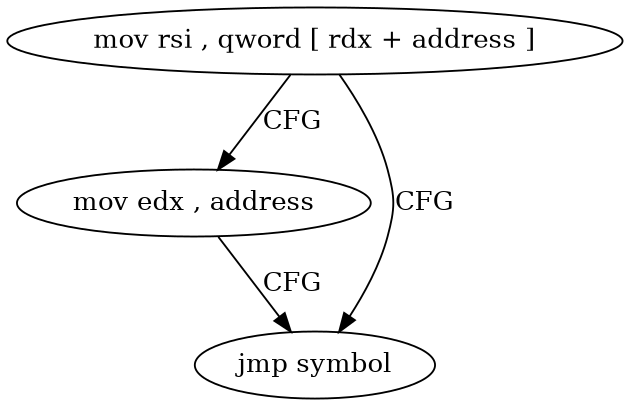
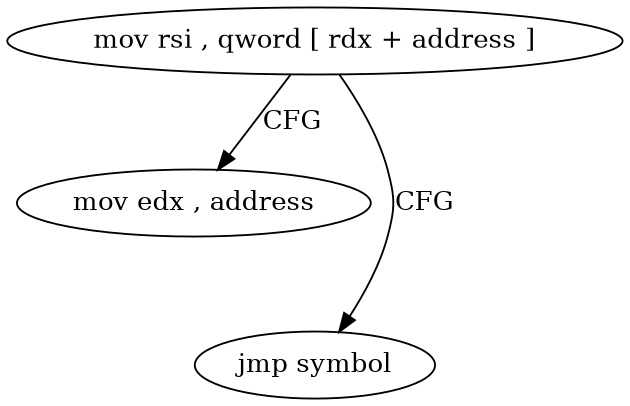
edge "mov edx , address" -> "jmp symbol": removed, label "CFG"
